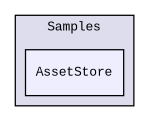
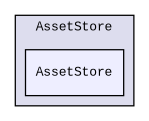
cluster "Samples": label "Samples" -> "AssetStore"
